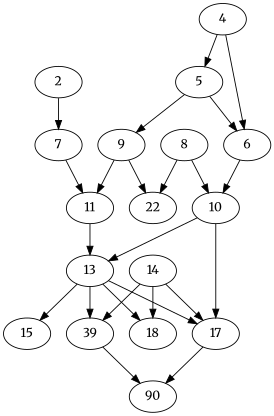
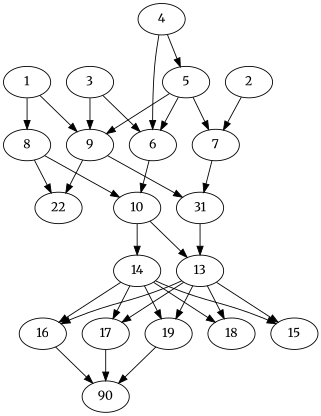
node "1": added
node "3": added
edge "5" -> "7": added
node "11": label "11" -> "31"
edge "10" -> "17": now "10" -> "14"
edge "14" -> "15": added
node "16": added
node "39": label "39" -> "19"
